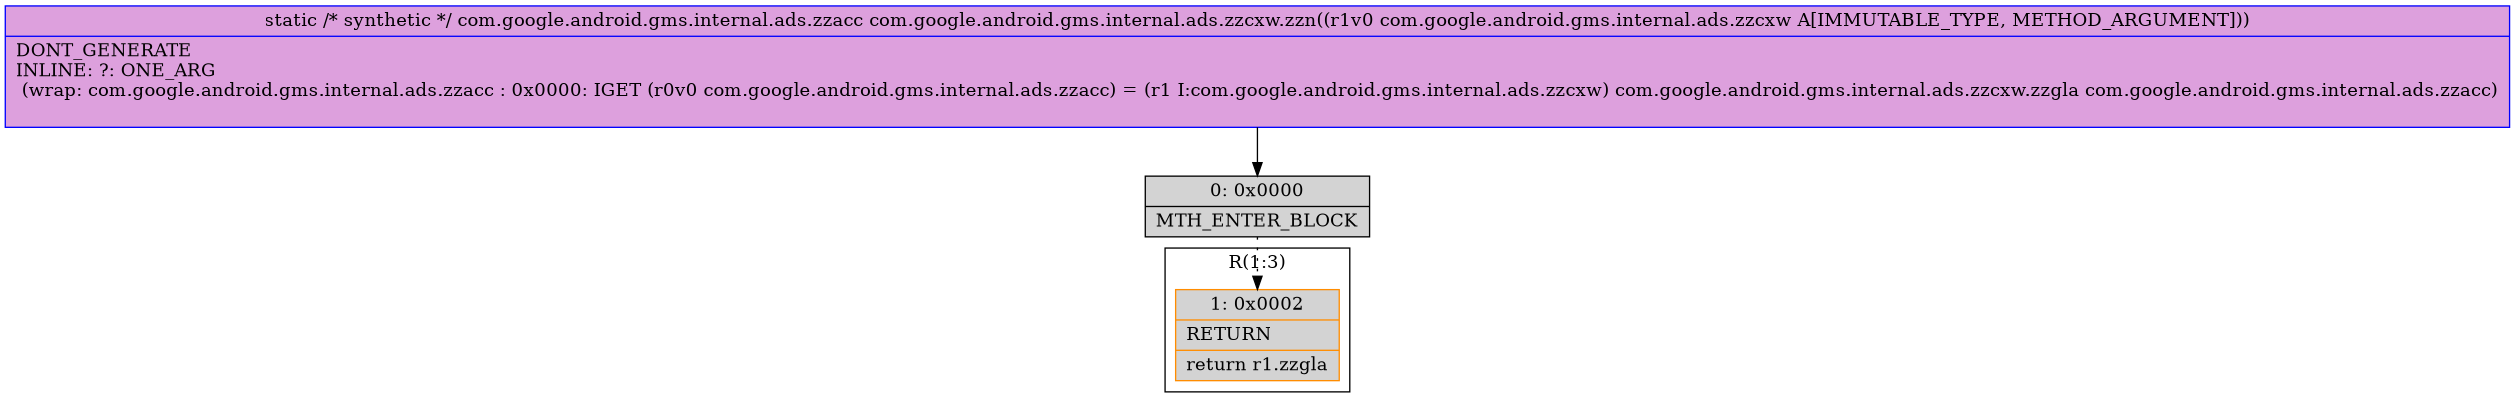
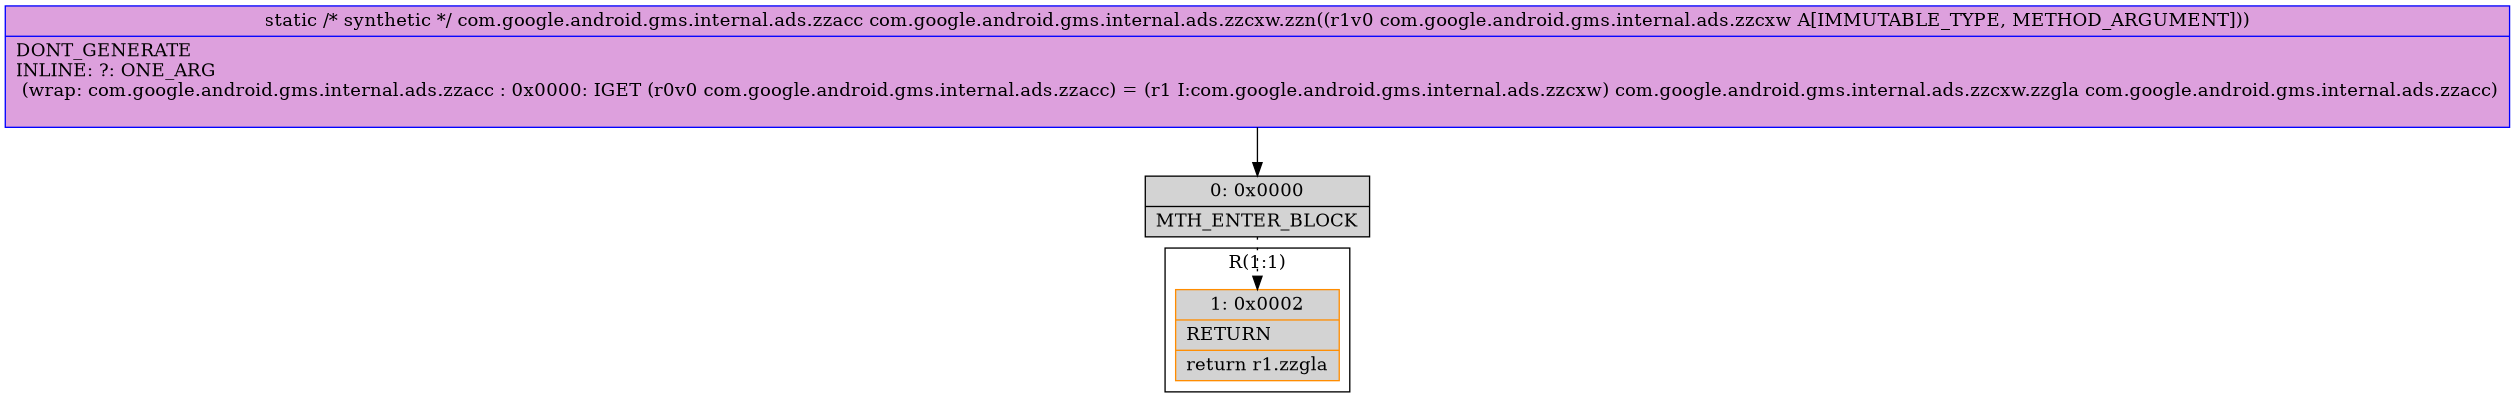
cluster "R(1:3)": label "R(1:3)" -> "R(1:1)"
